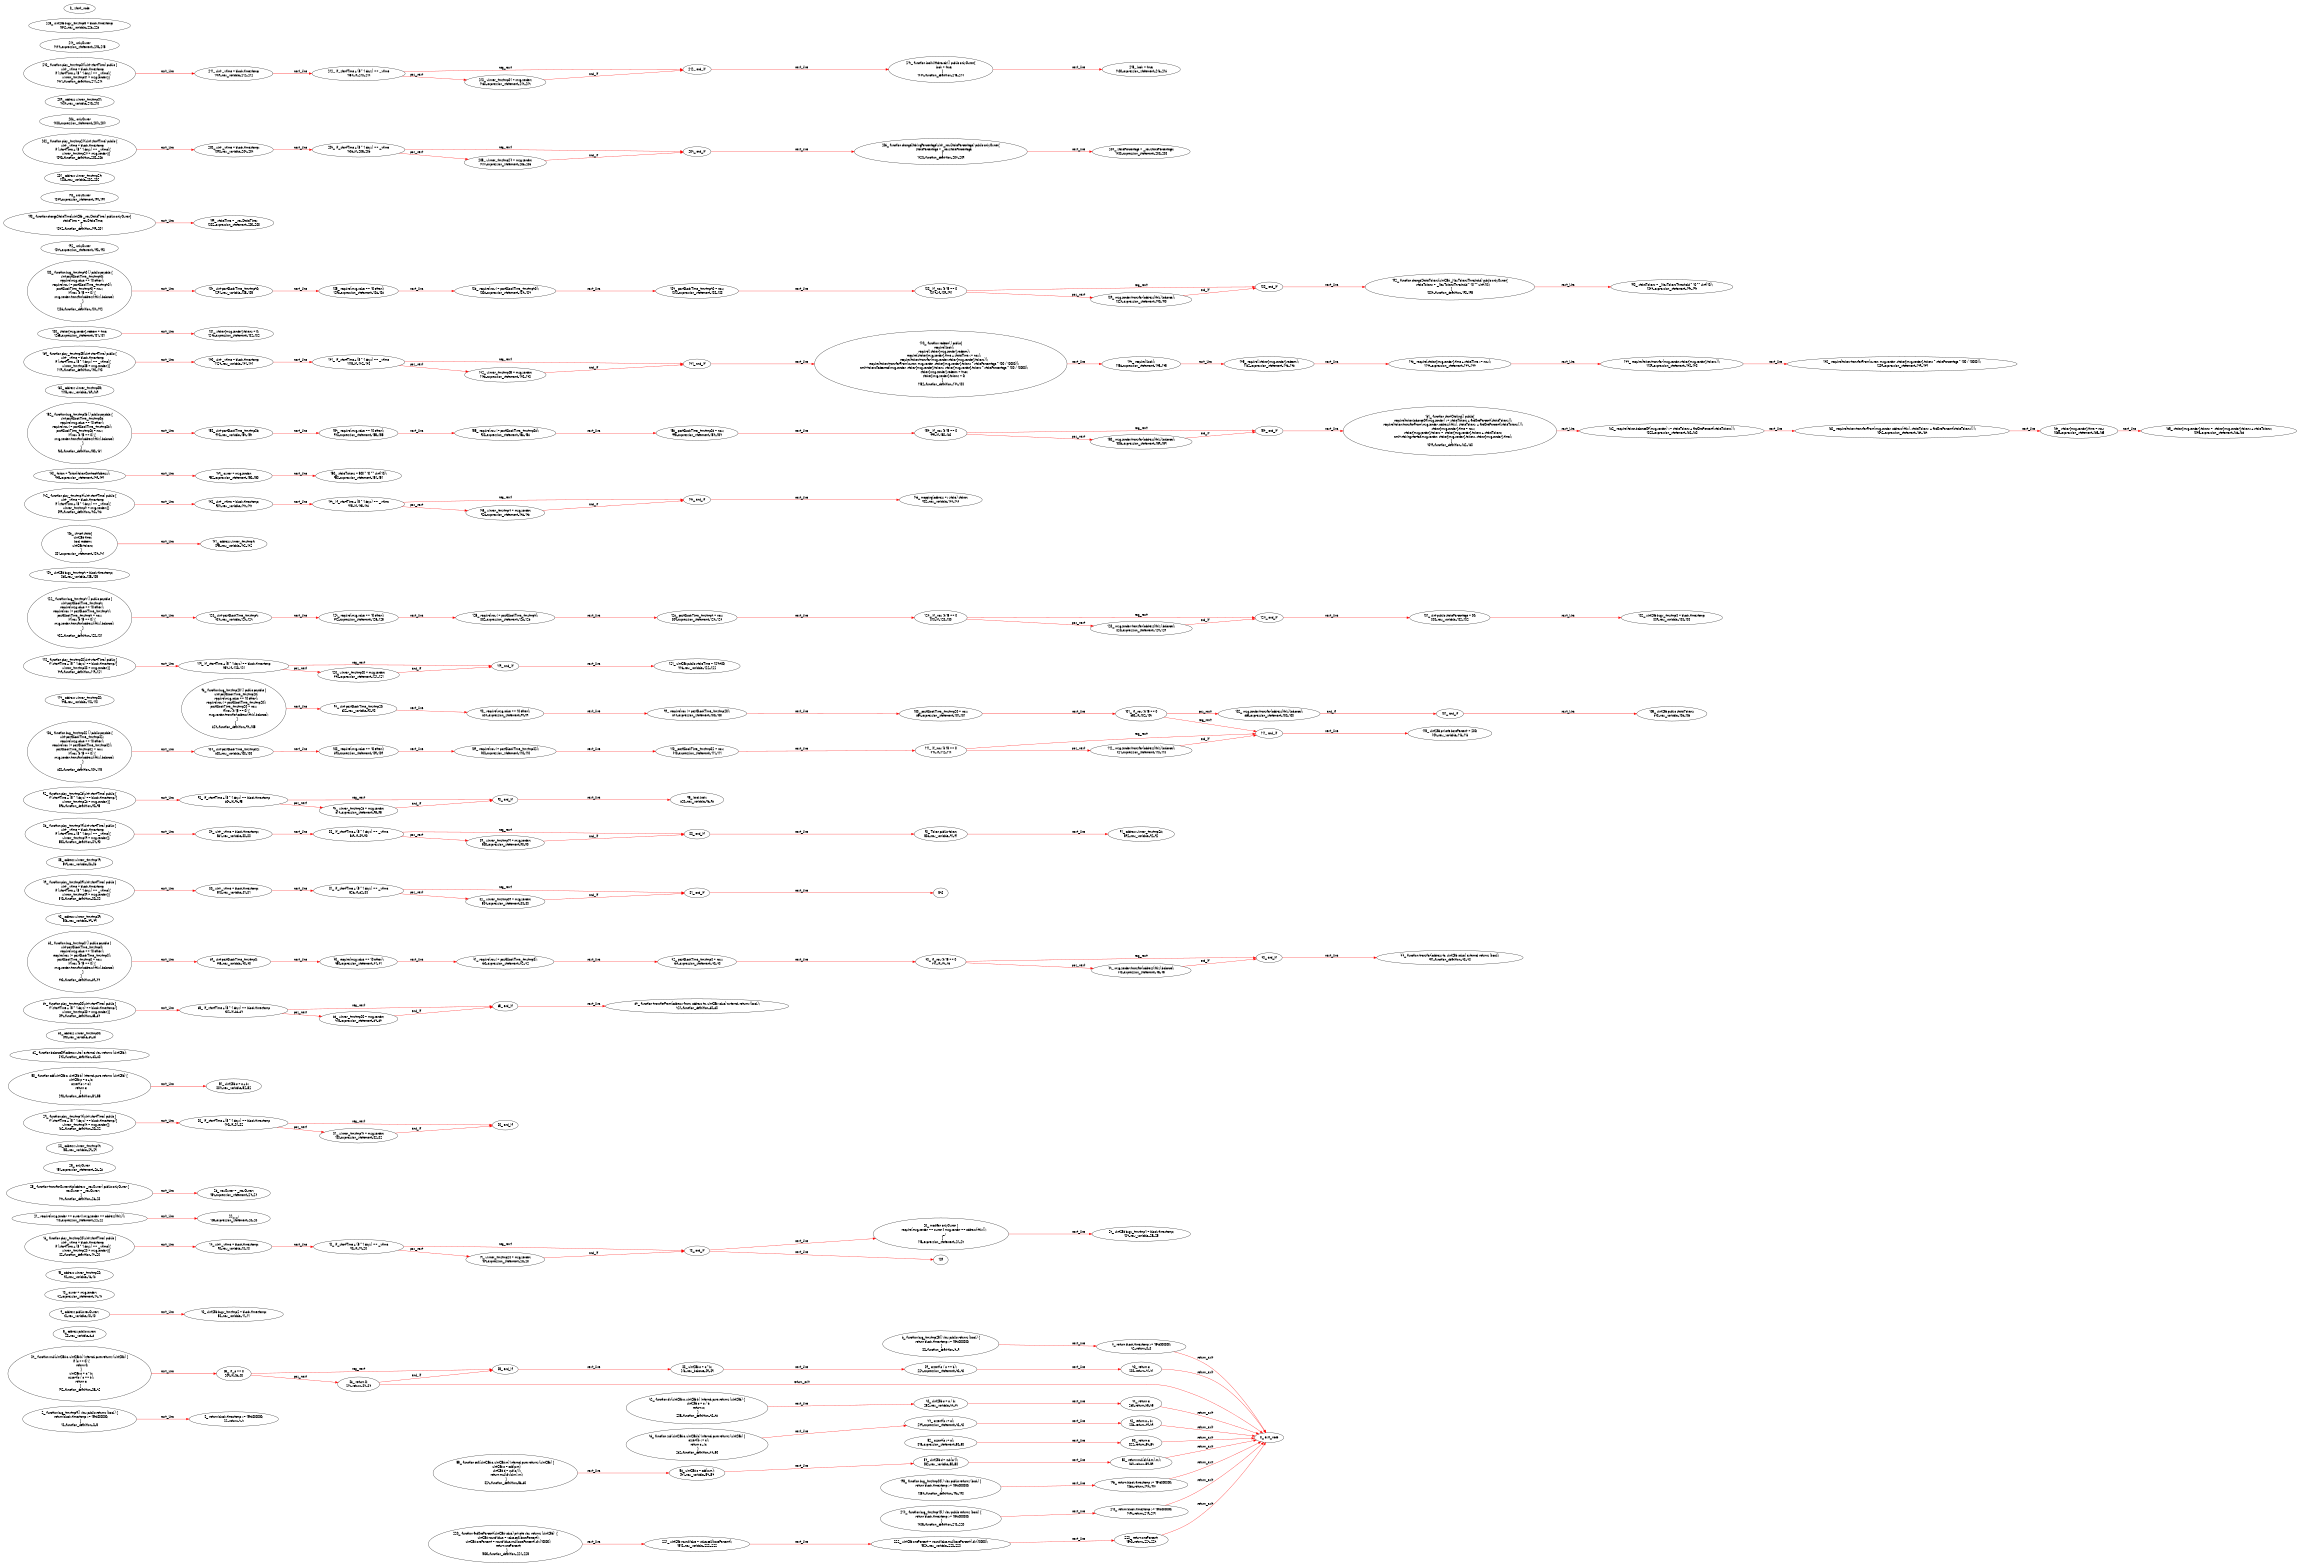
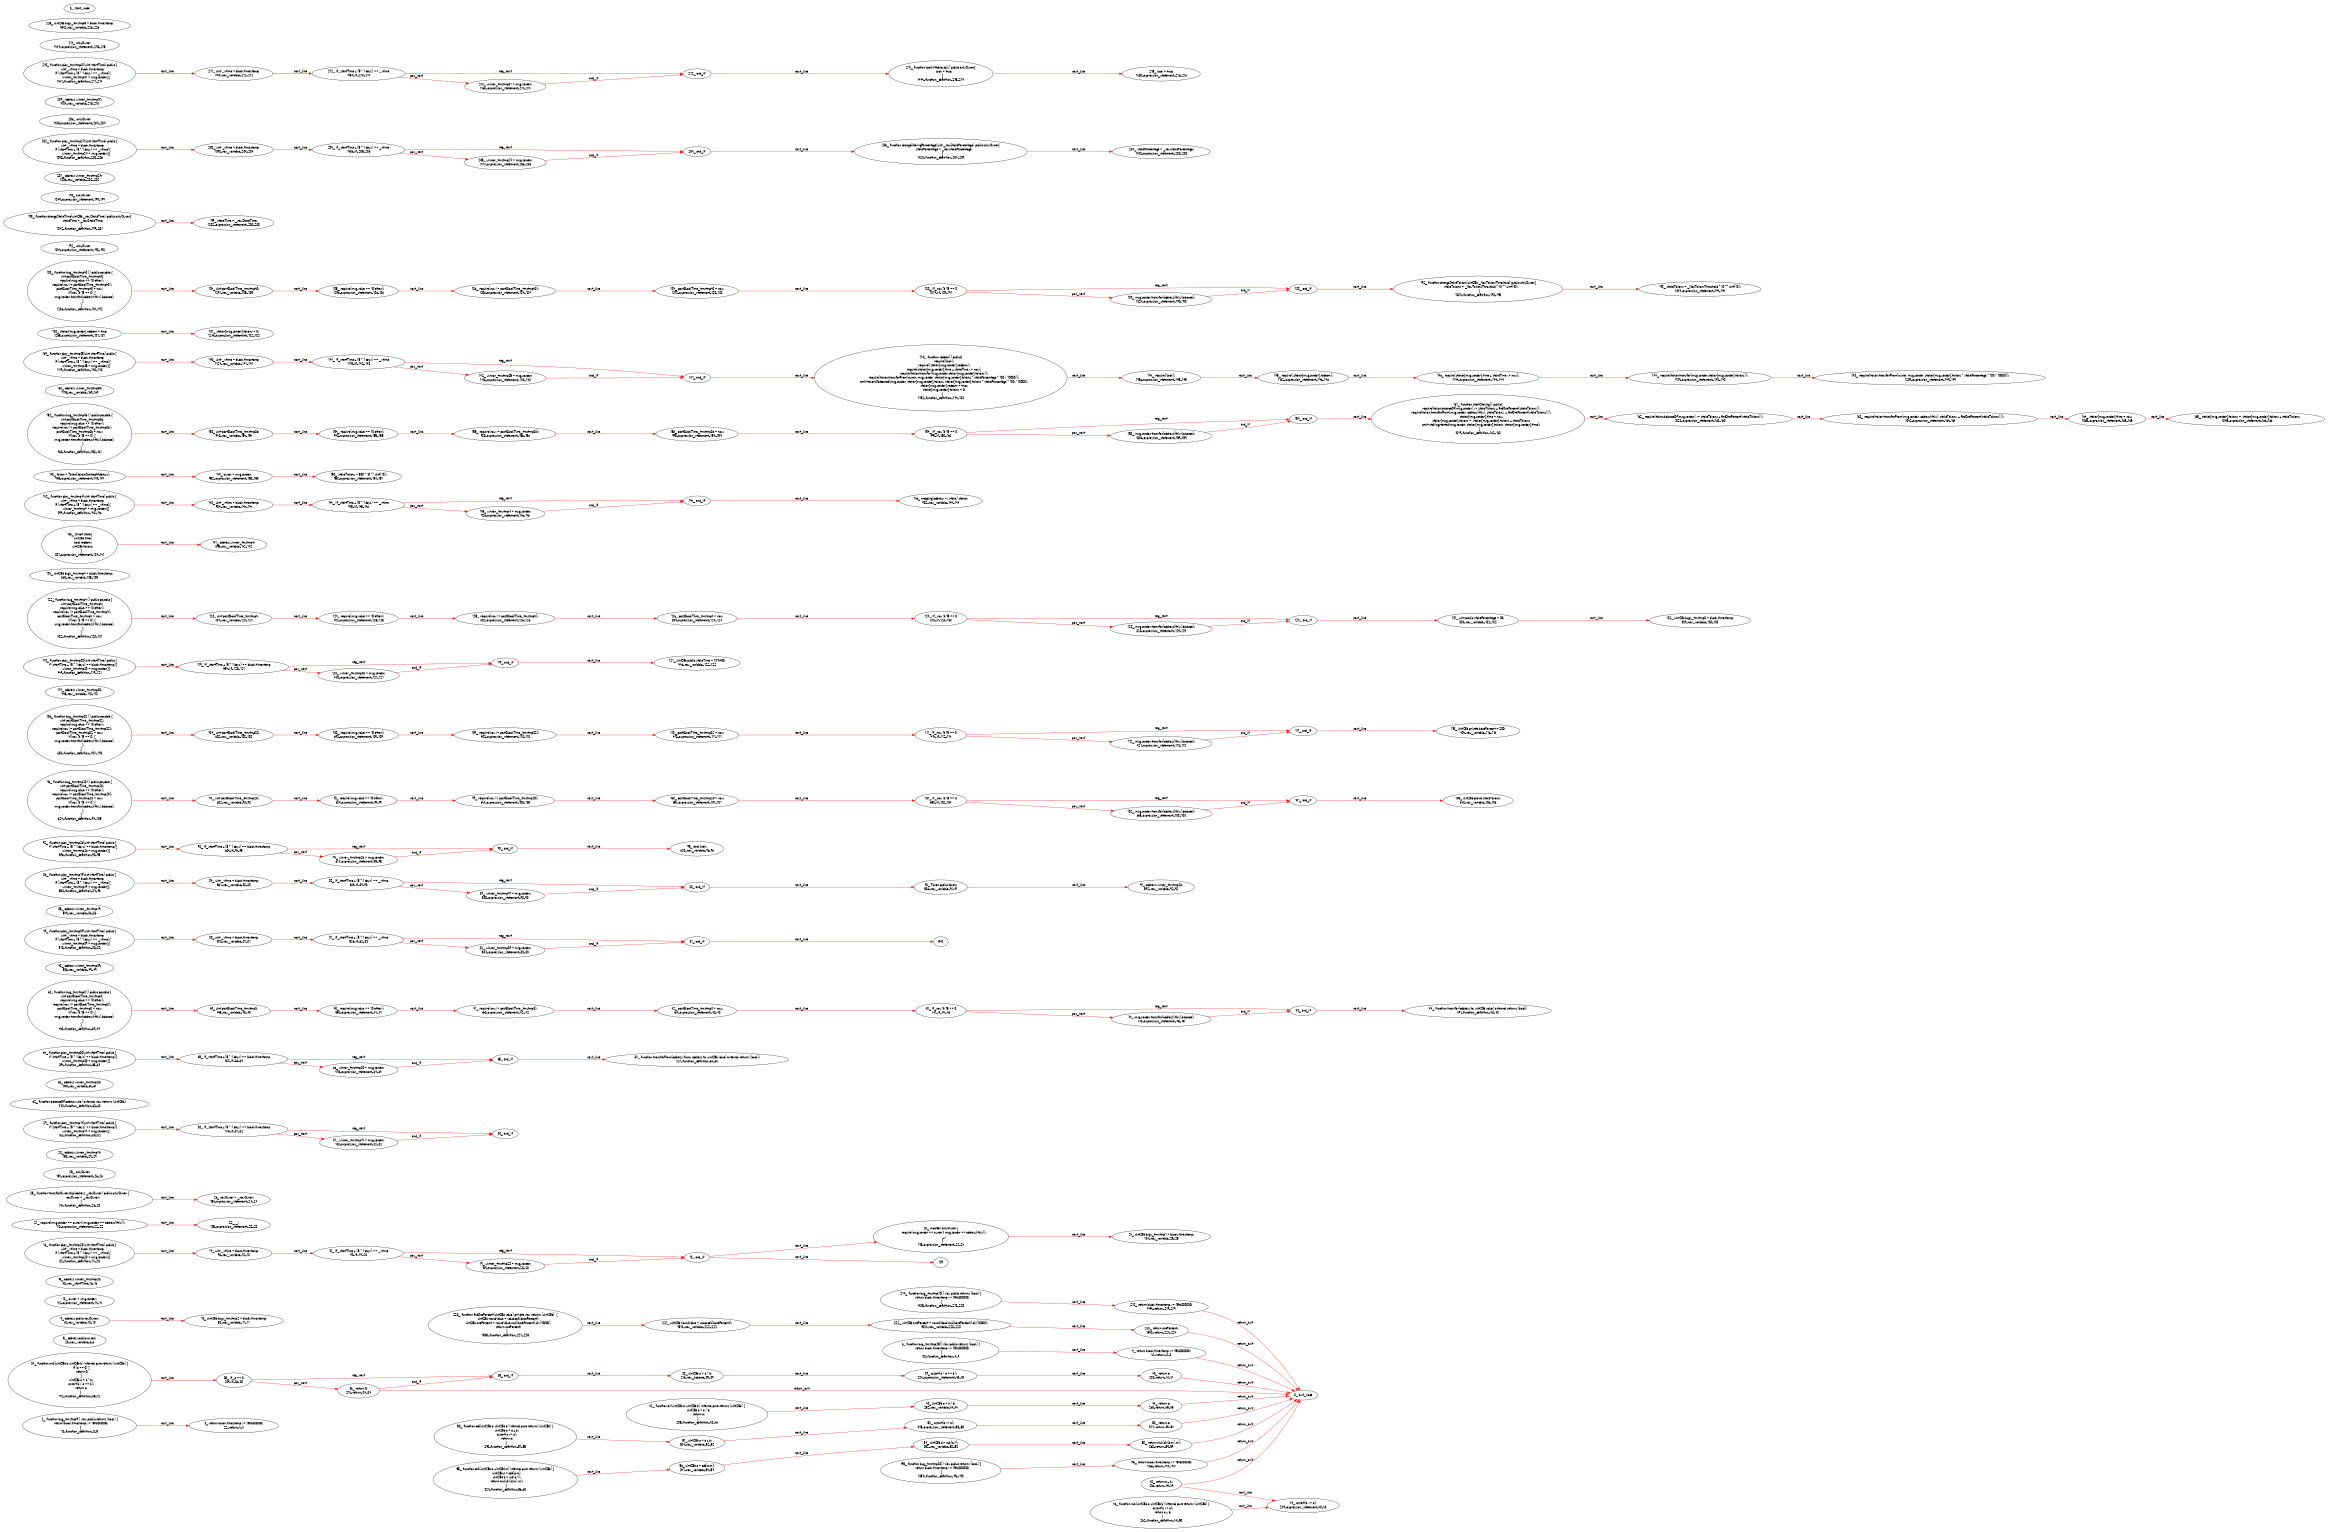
edge "101_ if_now % 15 == 0 658-if-102-104" -> "111_ end_if": now "101_ if_now % 15 == 0 658-if-102-104" -> "101_ end_if"
node "63_ address winner_tmstmp30; 390-new_variable-64-64": label "63_ address winner_tmstmp30; 390-new_variable-64-64" -> "63_ address winner_tmstmp20; 390-new_variable-64-64"
node "15_ address winner_tmstmp23; 78-new_variable-16-16": label "15_ address winner_tmstmp23; 78-new_variable-16-16" -> "15_ address winner_tmstmp23; 78-new_startTime-16-16"
edge "47_ assert(b <= a); 279-expression_statement-48-48" -> "48_ return a - b; 286-return-49-49": reversed
edge "51_ uint256 c = a + b; 307-new_variable-52-52" -> "52_ assert(c >= a); 315-expression_statement-53-53": added, label "next_line"
